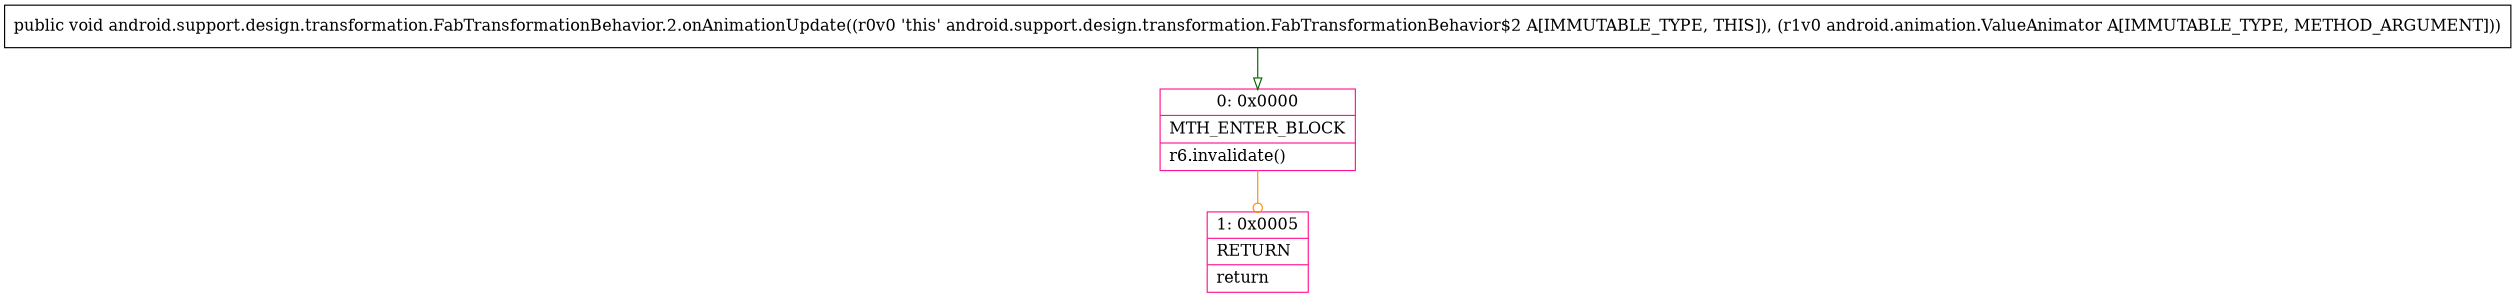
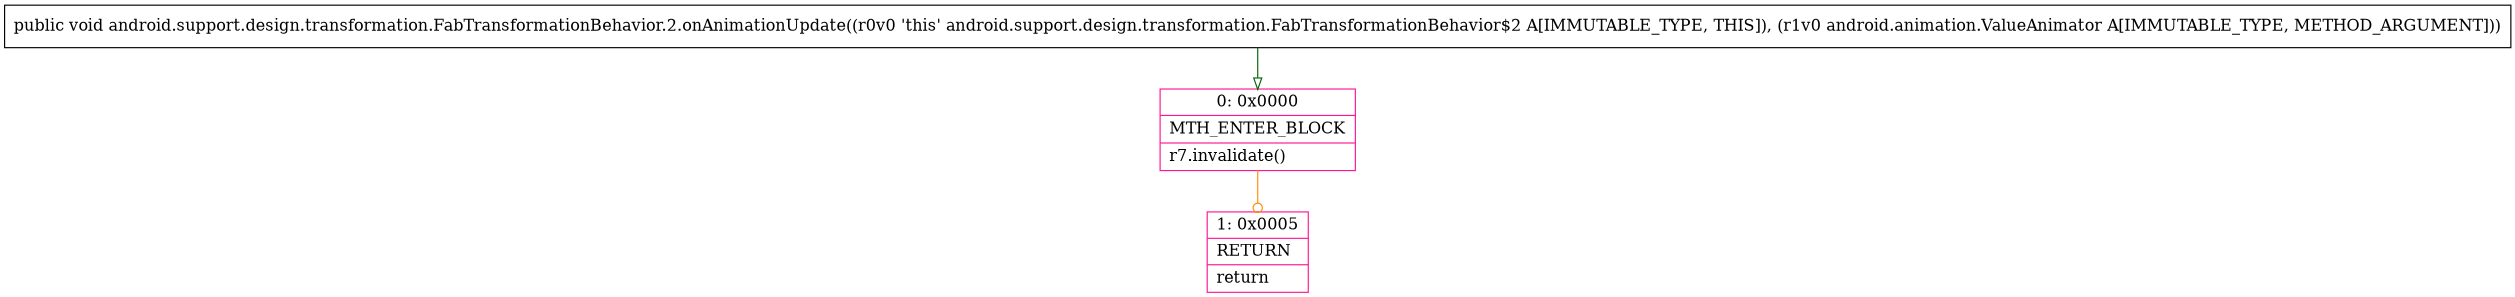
node "0: 0x0000": text "r6.invalidate()" -> "r7.invalidate()"
